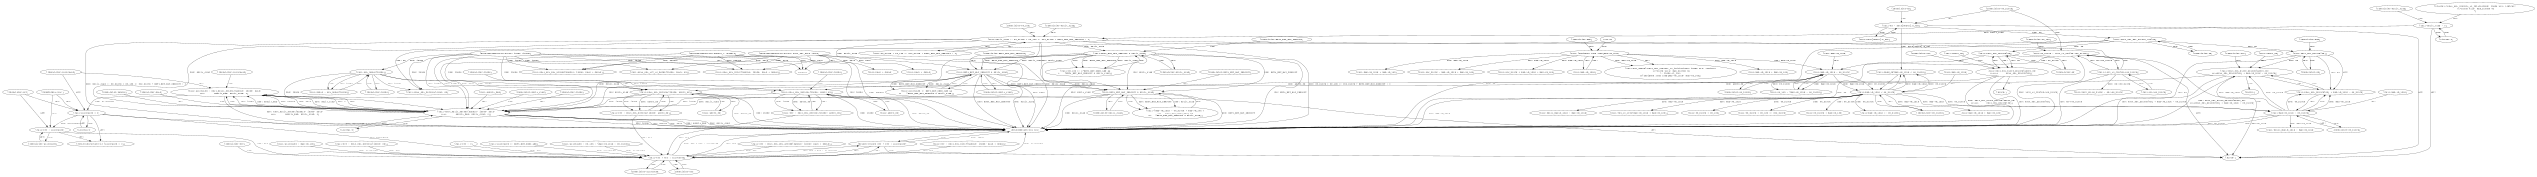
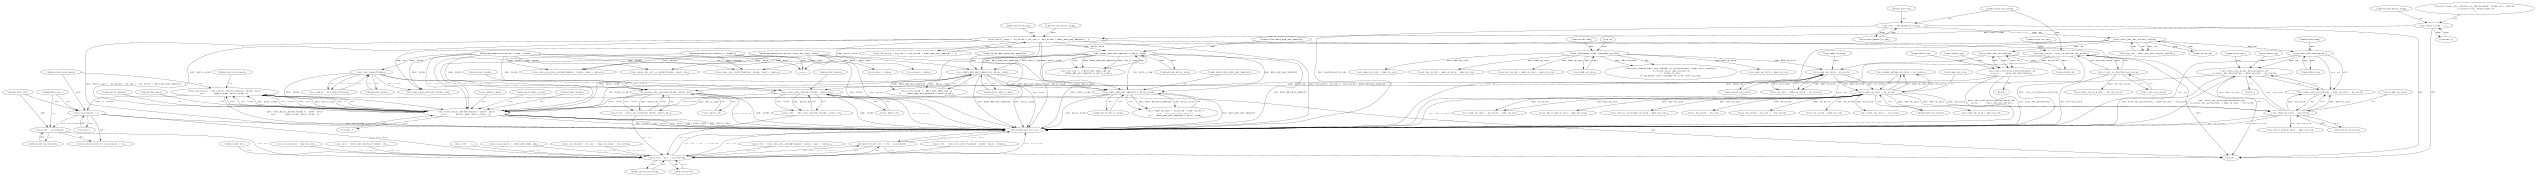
edge "(Call,ex = path[depth].p_ext)" -> "(Call,WARN_ON(map->m_lblk < ee_block))": now "(Call,ex = path[depth].p_ext)" -> "(MethodReturn,out int)"
node "(Call,ee_len = ext4_ext_get_actual_len(ex))": added
node "(Call,ext4_ext_zeroout(flag, ex))": label "(Call,ext4_ext_zeroout(flag, ex))" -> "(Call,ext4_ext_zeroout(inode, ex))"
node "(Call,map->m_lblk - ee_block + map->m_len)": added
